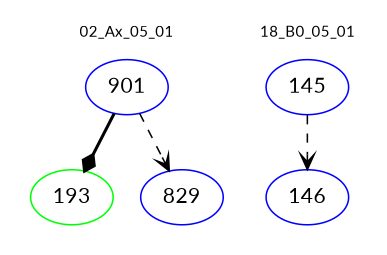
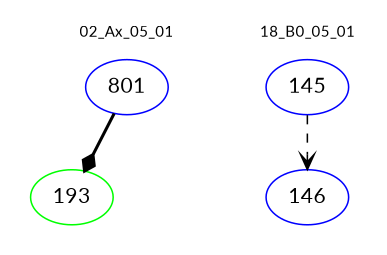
node "901": label "901" -> "801"
node "829": removed
